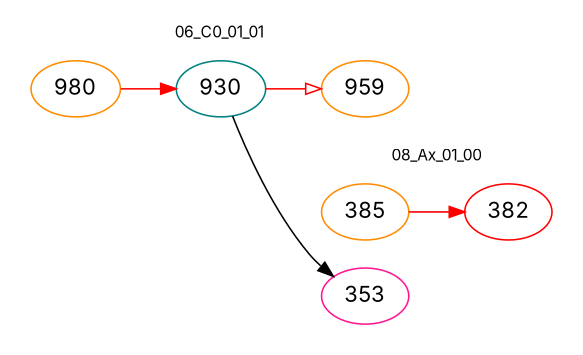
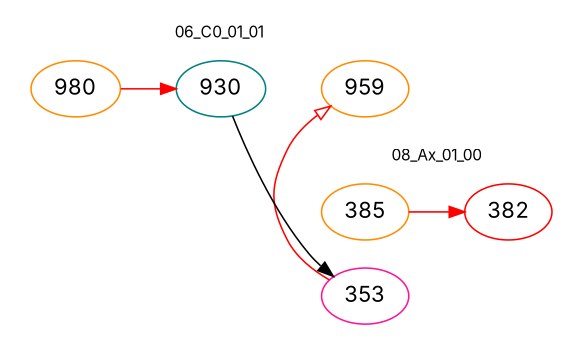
edge "930" -> "959": now "353" -> "959"
